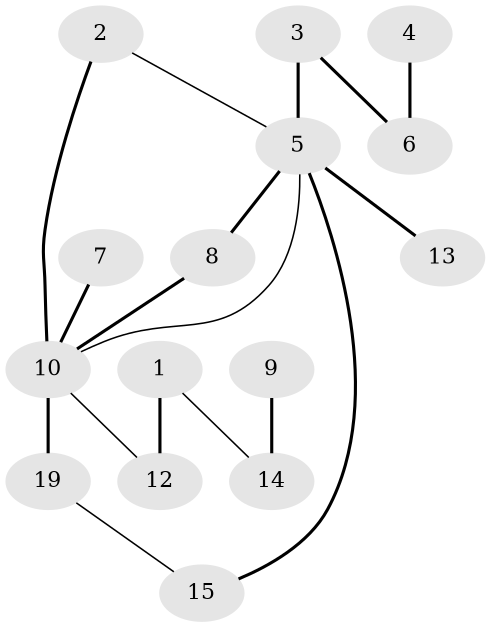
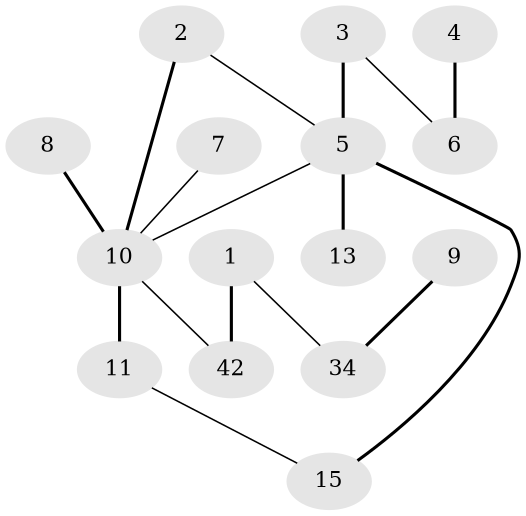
edge "3" -- "6": style bold -> solid
edge "5" -- "8": removed
edge "7" -- "10": style bold -> solid
node "19": label "19" -> "11"
node "12": label "12" -> "42"
node "14": label "14" -> "34"
